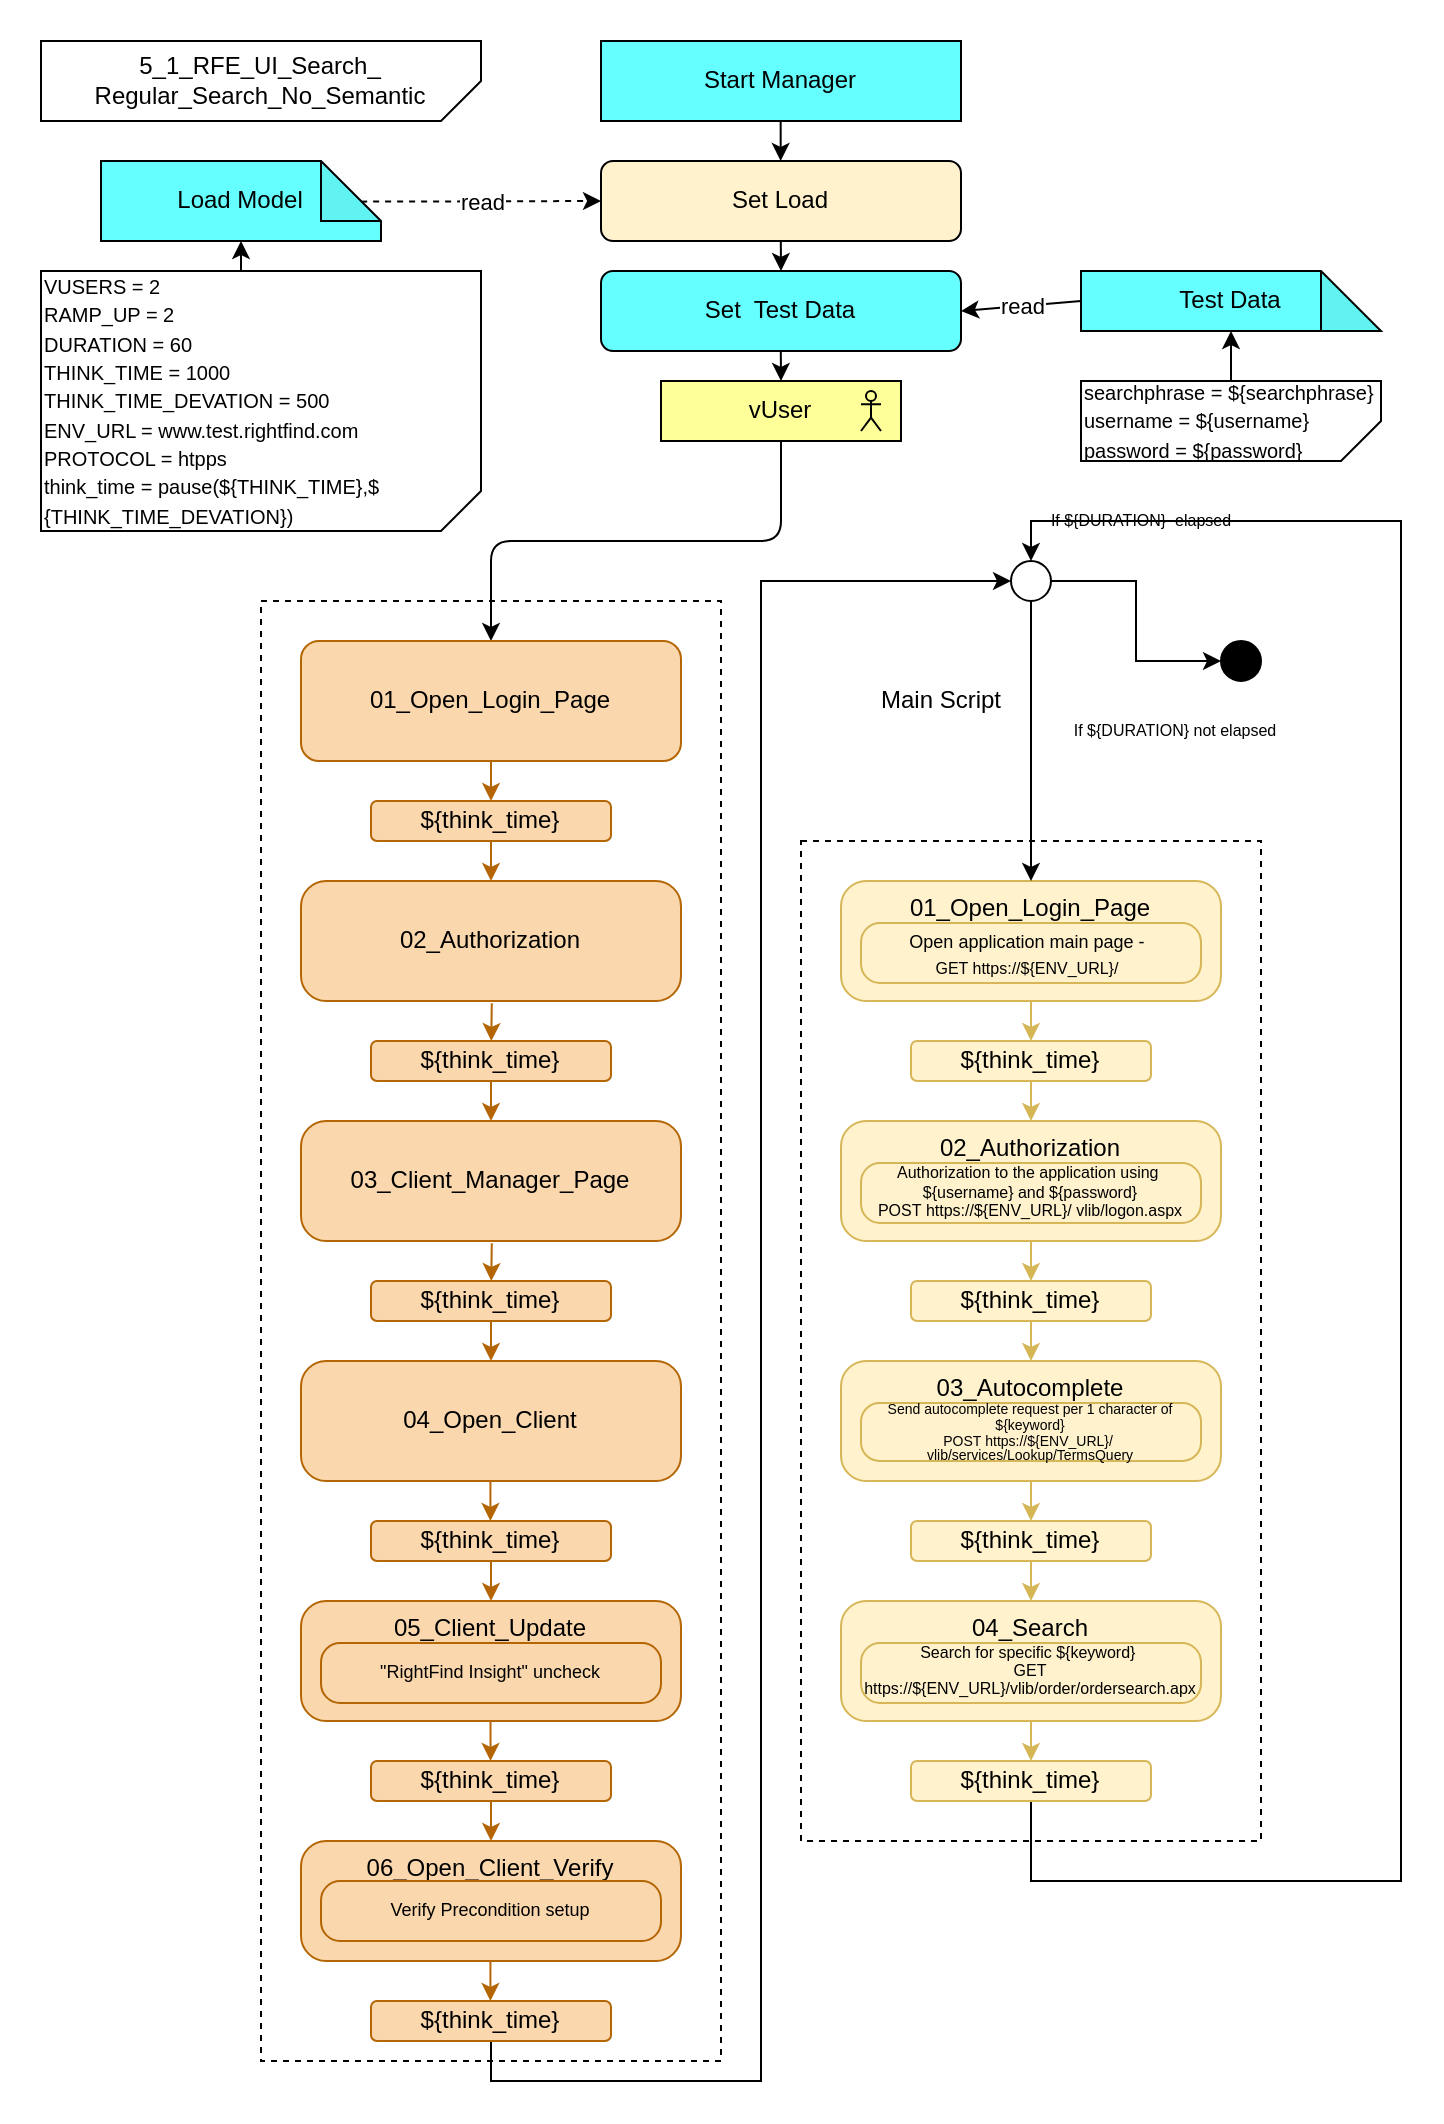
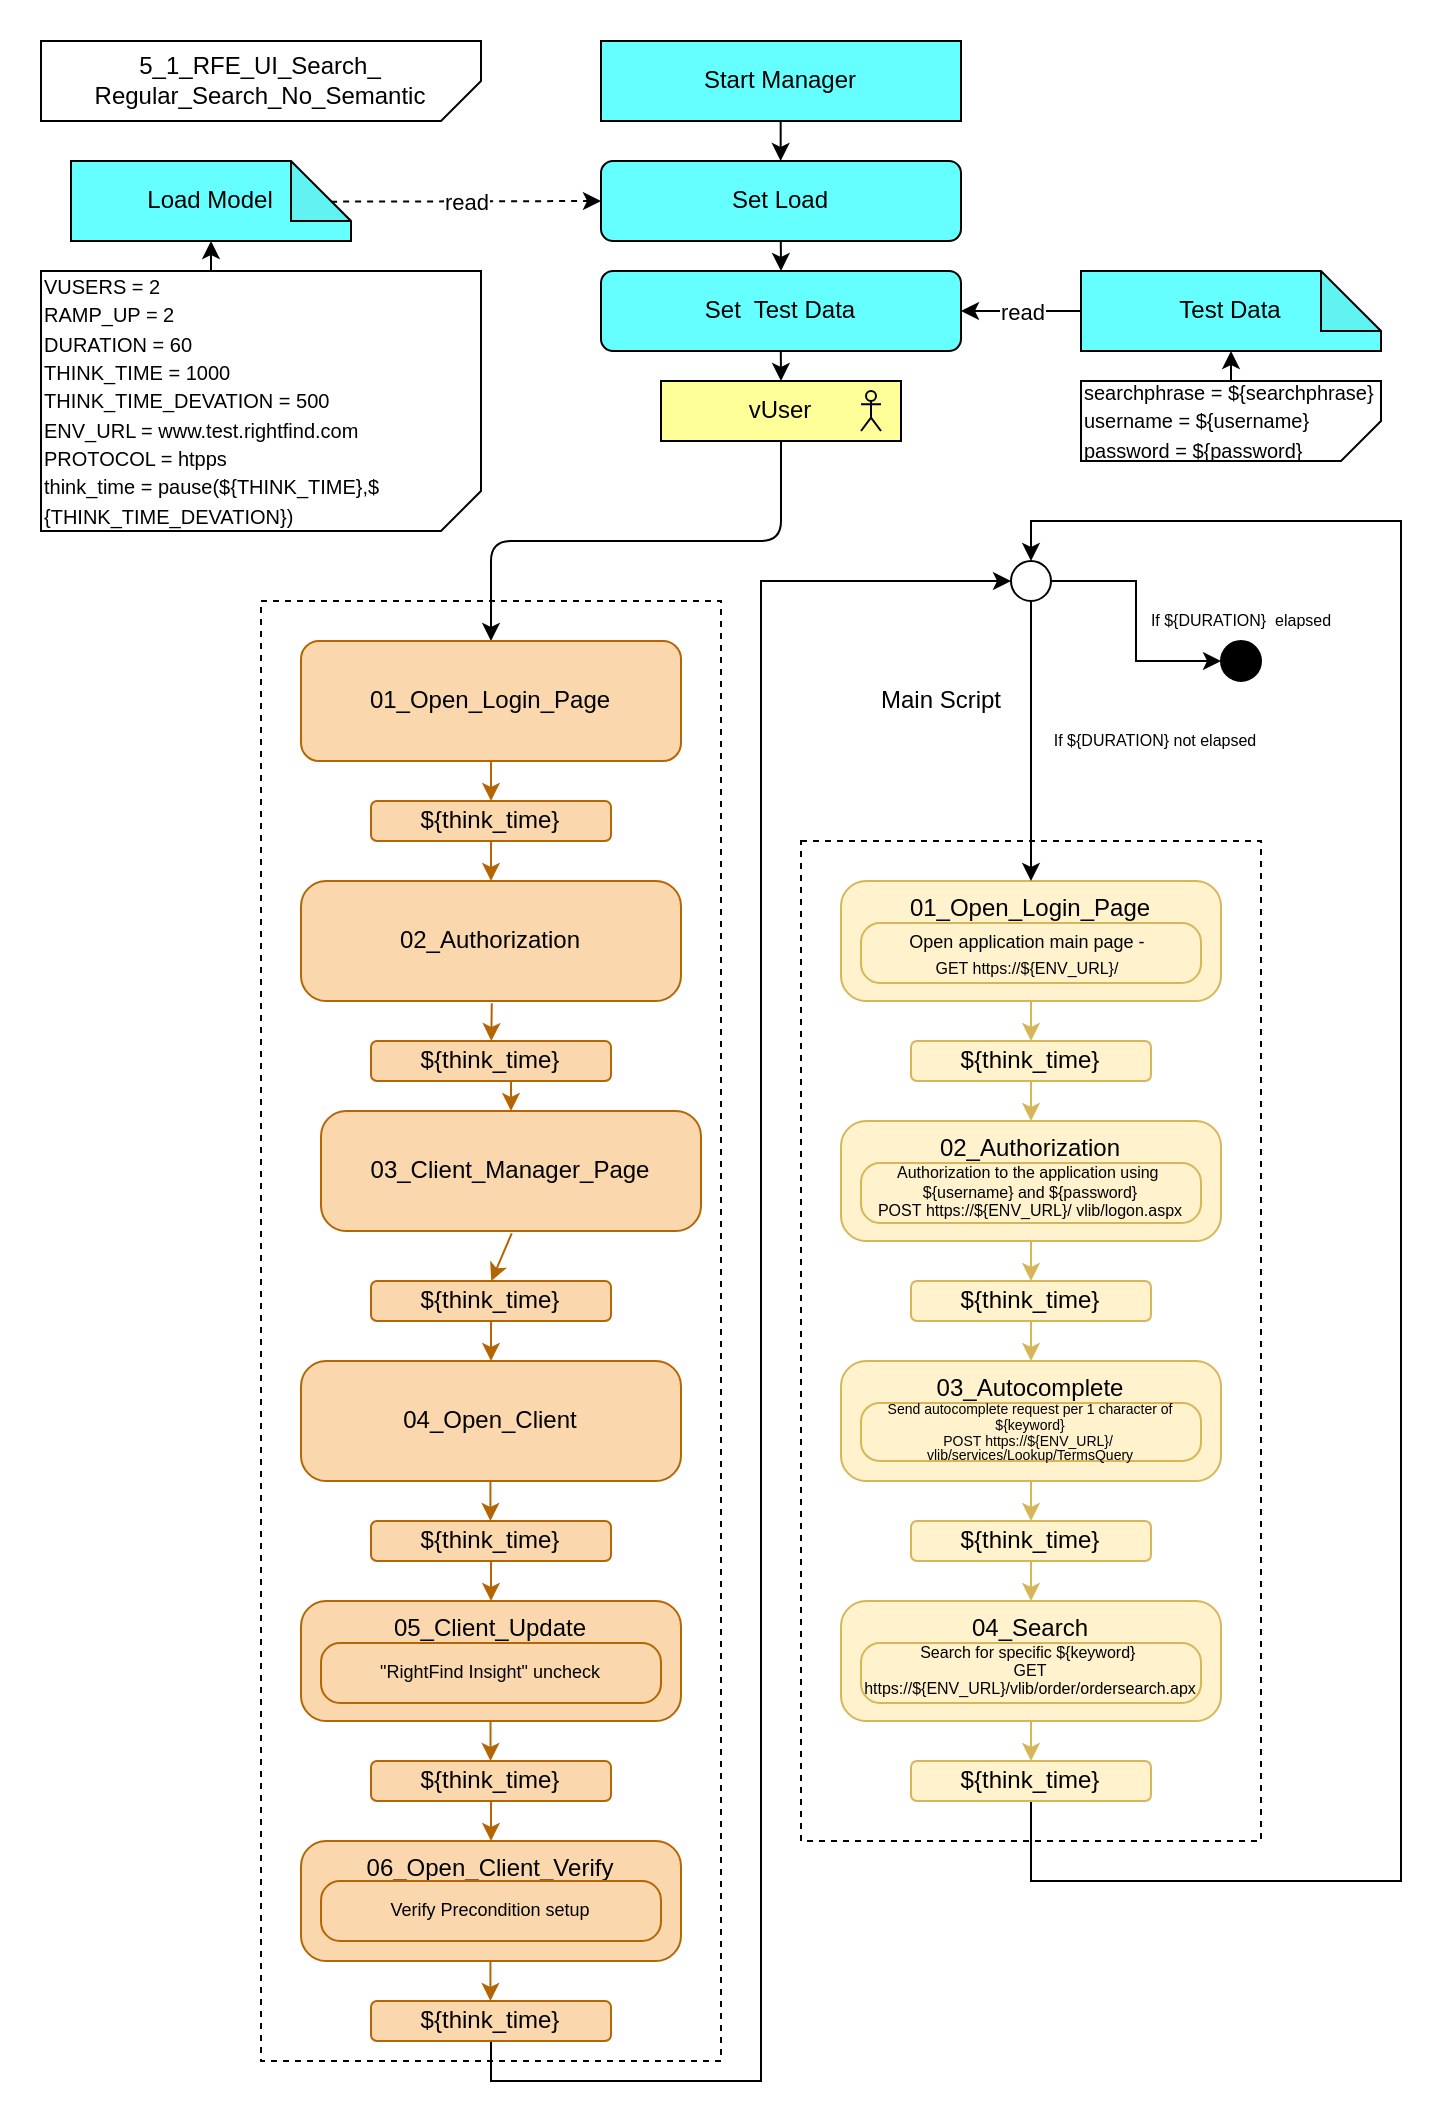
node "Load Model": moved (241, 201) -> (211, 201)
node "Set Load": fillcolor #fff2cc -> #66ffff
node "Test Data": size 300x60 -> 300x80
node "If ${DURATION} elapsed": moved (1141, 521) -> (1241, 621)
node "If ${DURATION} not elapsed": moved (1176, 731) -> (1156, 741)
node "03_Client_Manager_Page": moved (491, 1181) -> (511, 1171)
